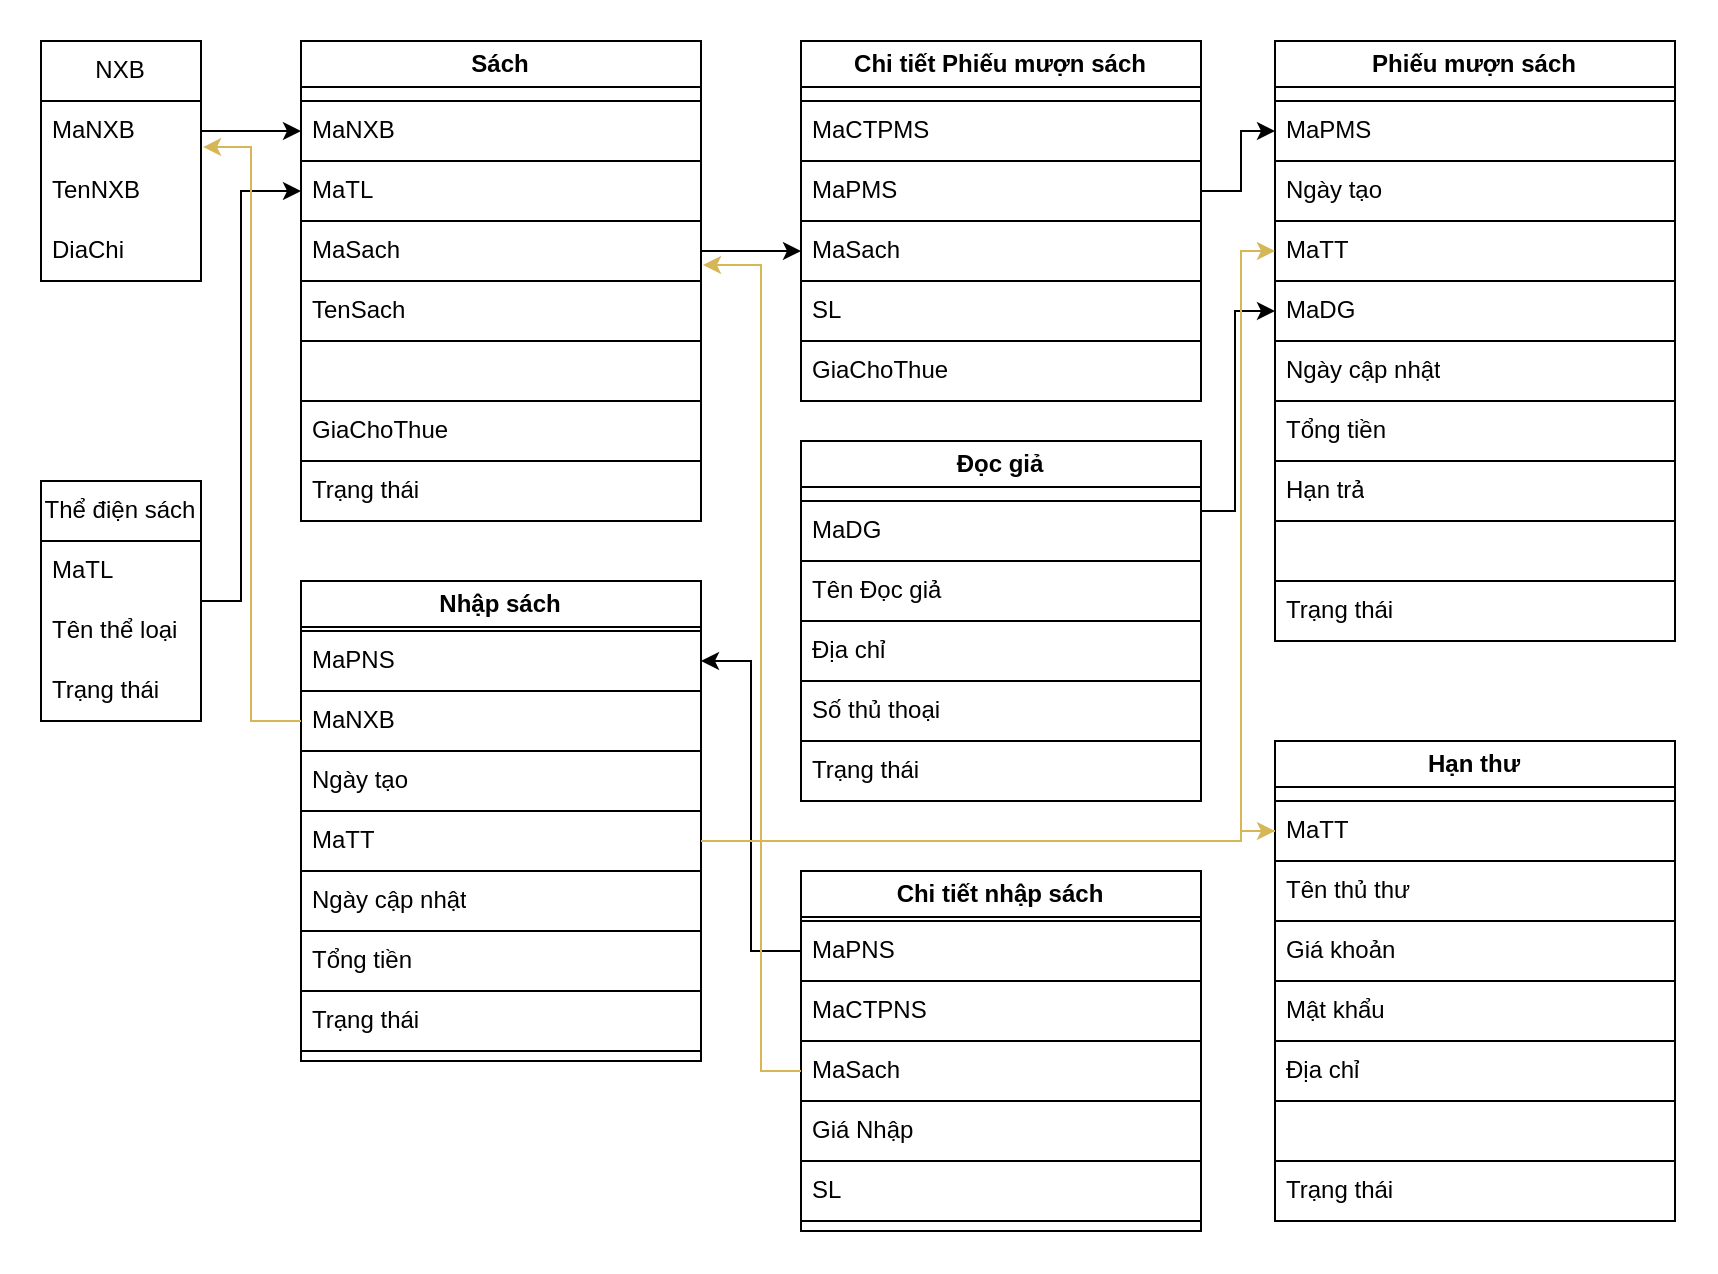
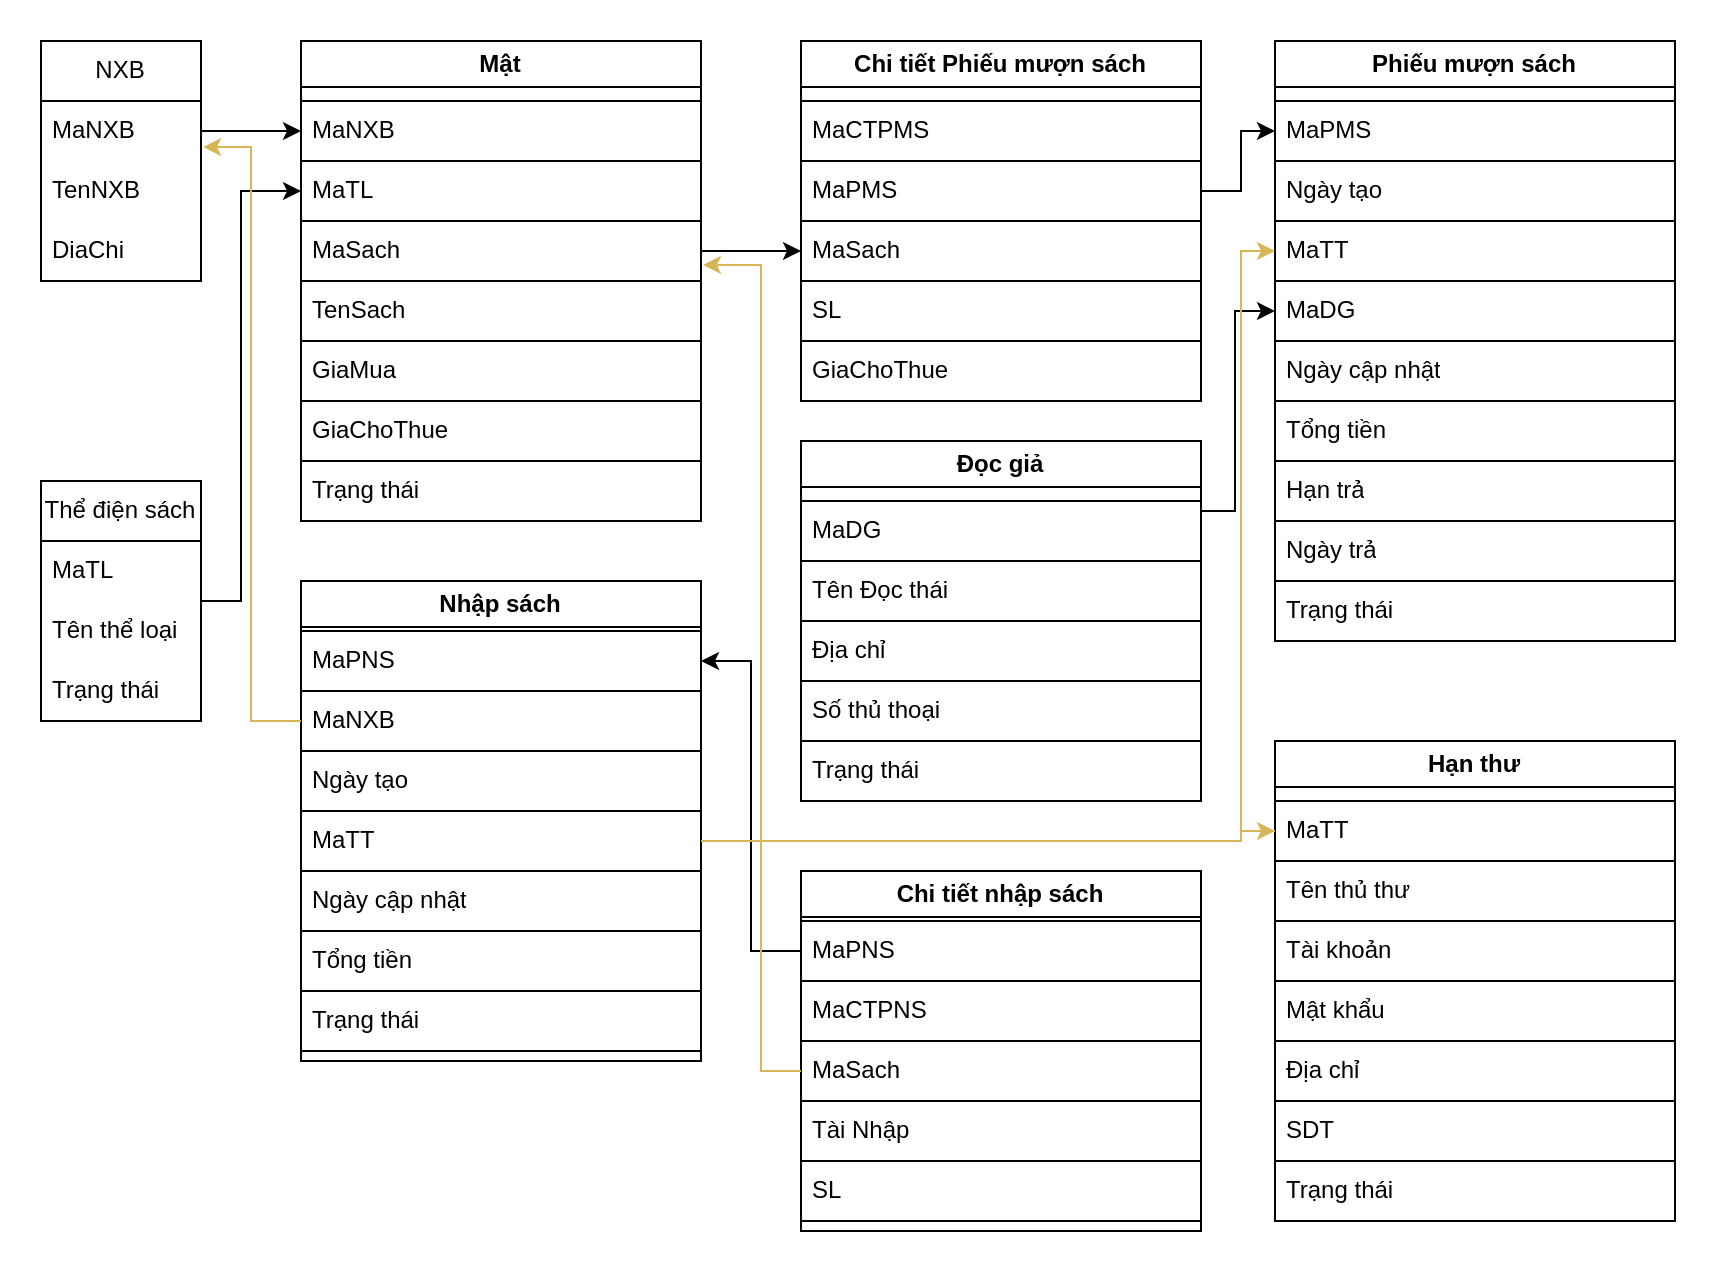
node "Sách": label "Sách" -> "Mật"
node "GiaMua": added
node "Ngày trả": added
node "Tên Đọc giả": label "Tên Đọc giả" -> "Tên Đọc thái"
node "Giá khoản": label "Giá khoản" -> "Tài khoản"
node "Giá Nhập": label "Giá Nhập" -> "Tài Nhập"
node "SDT": added
